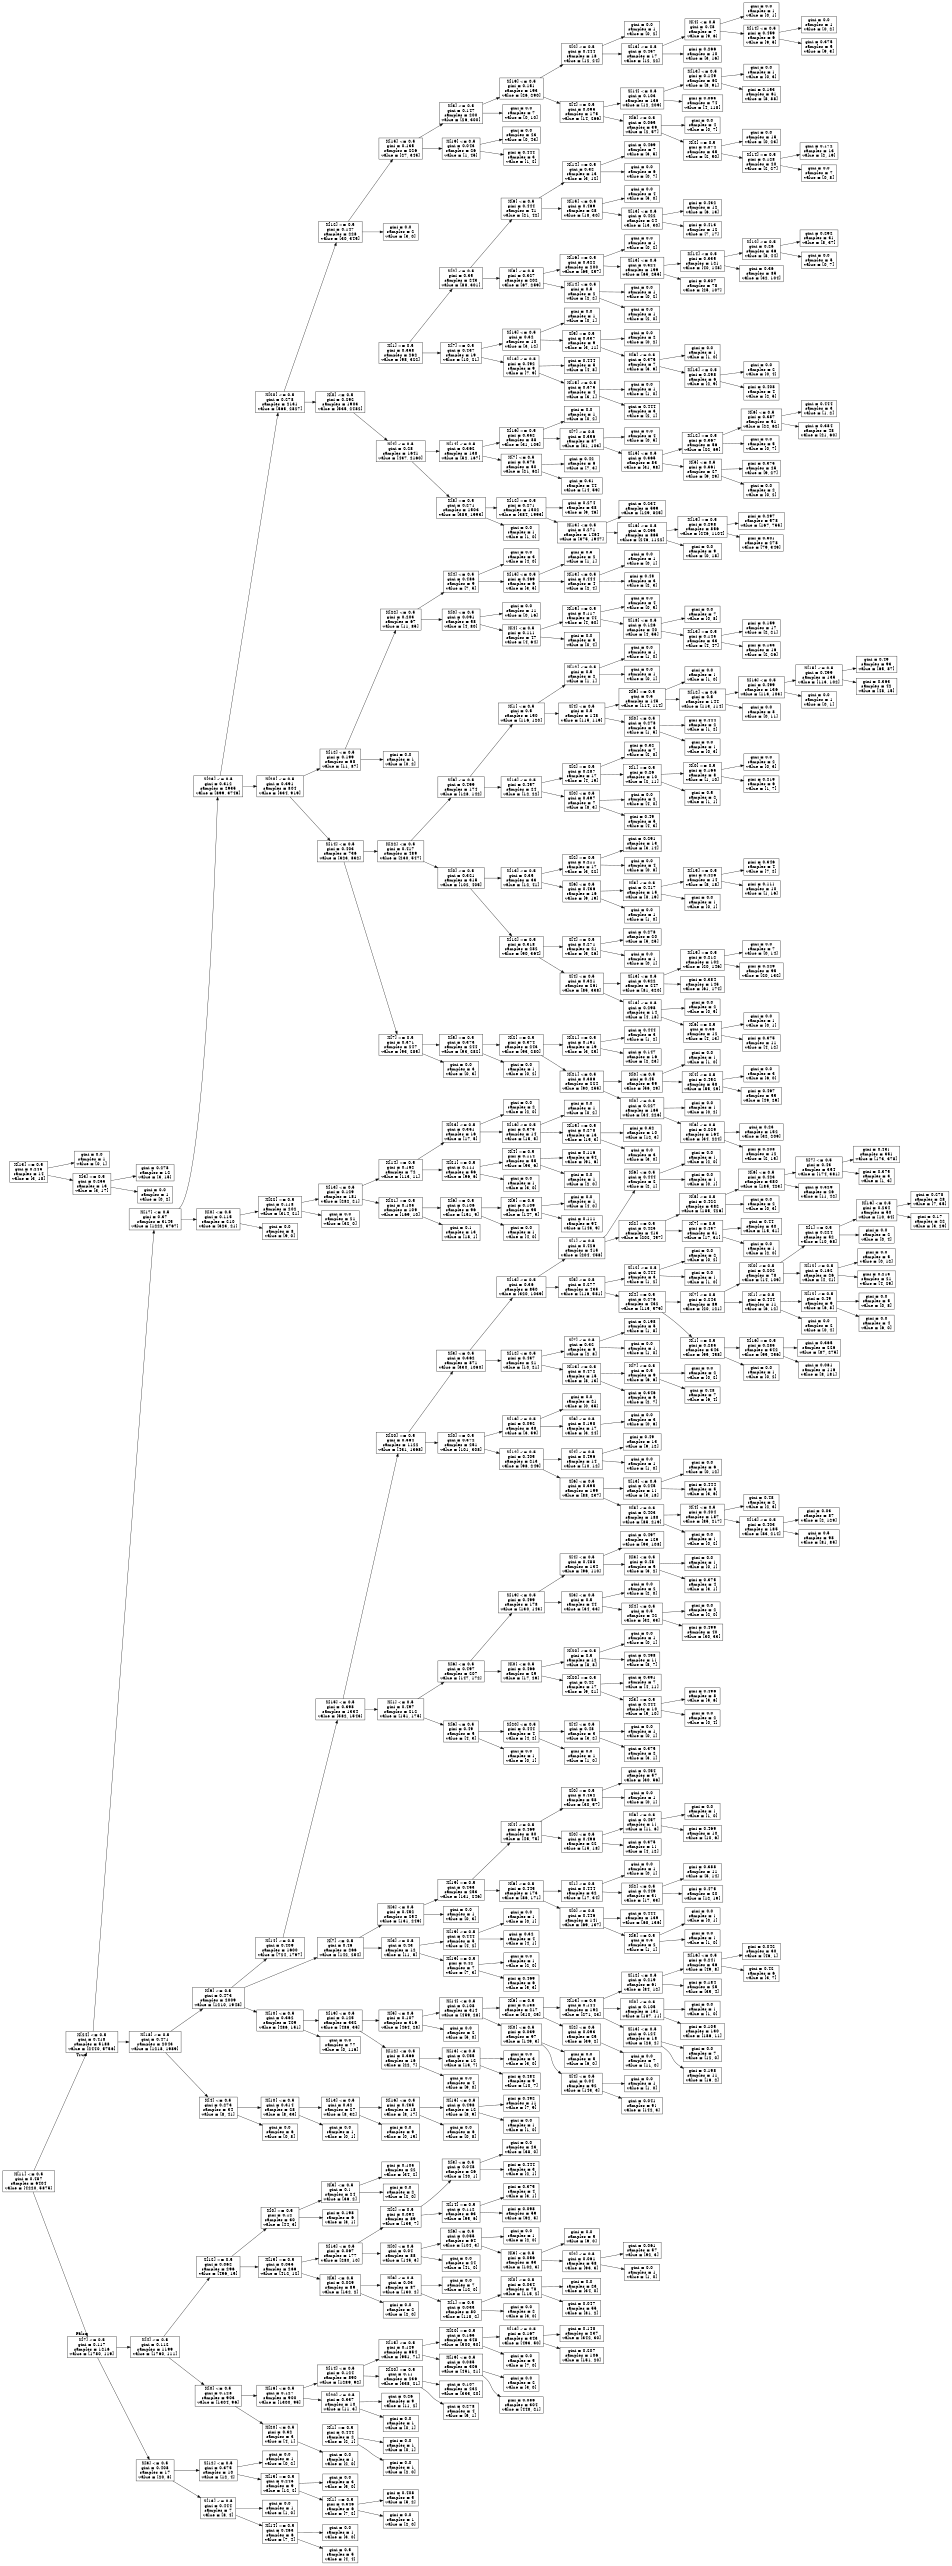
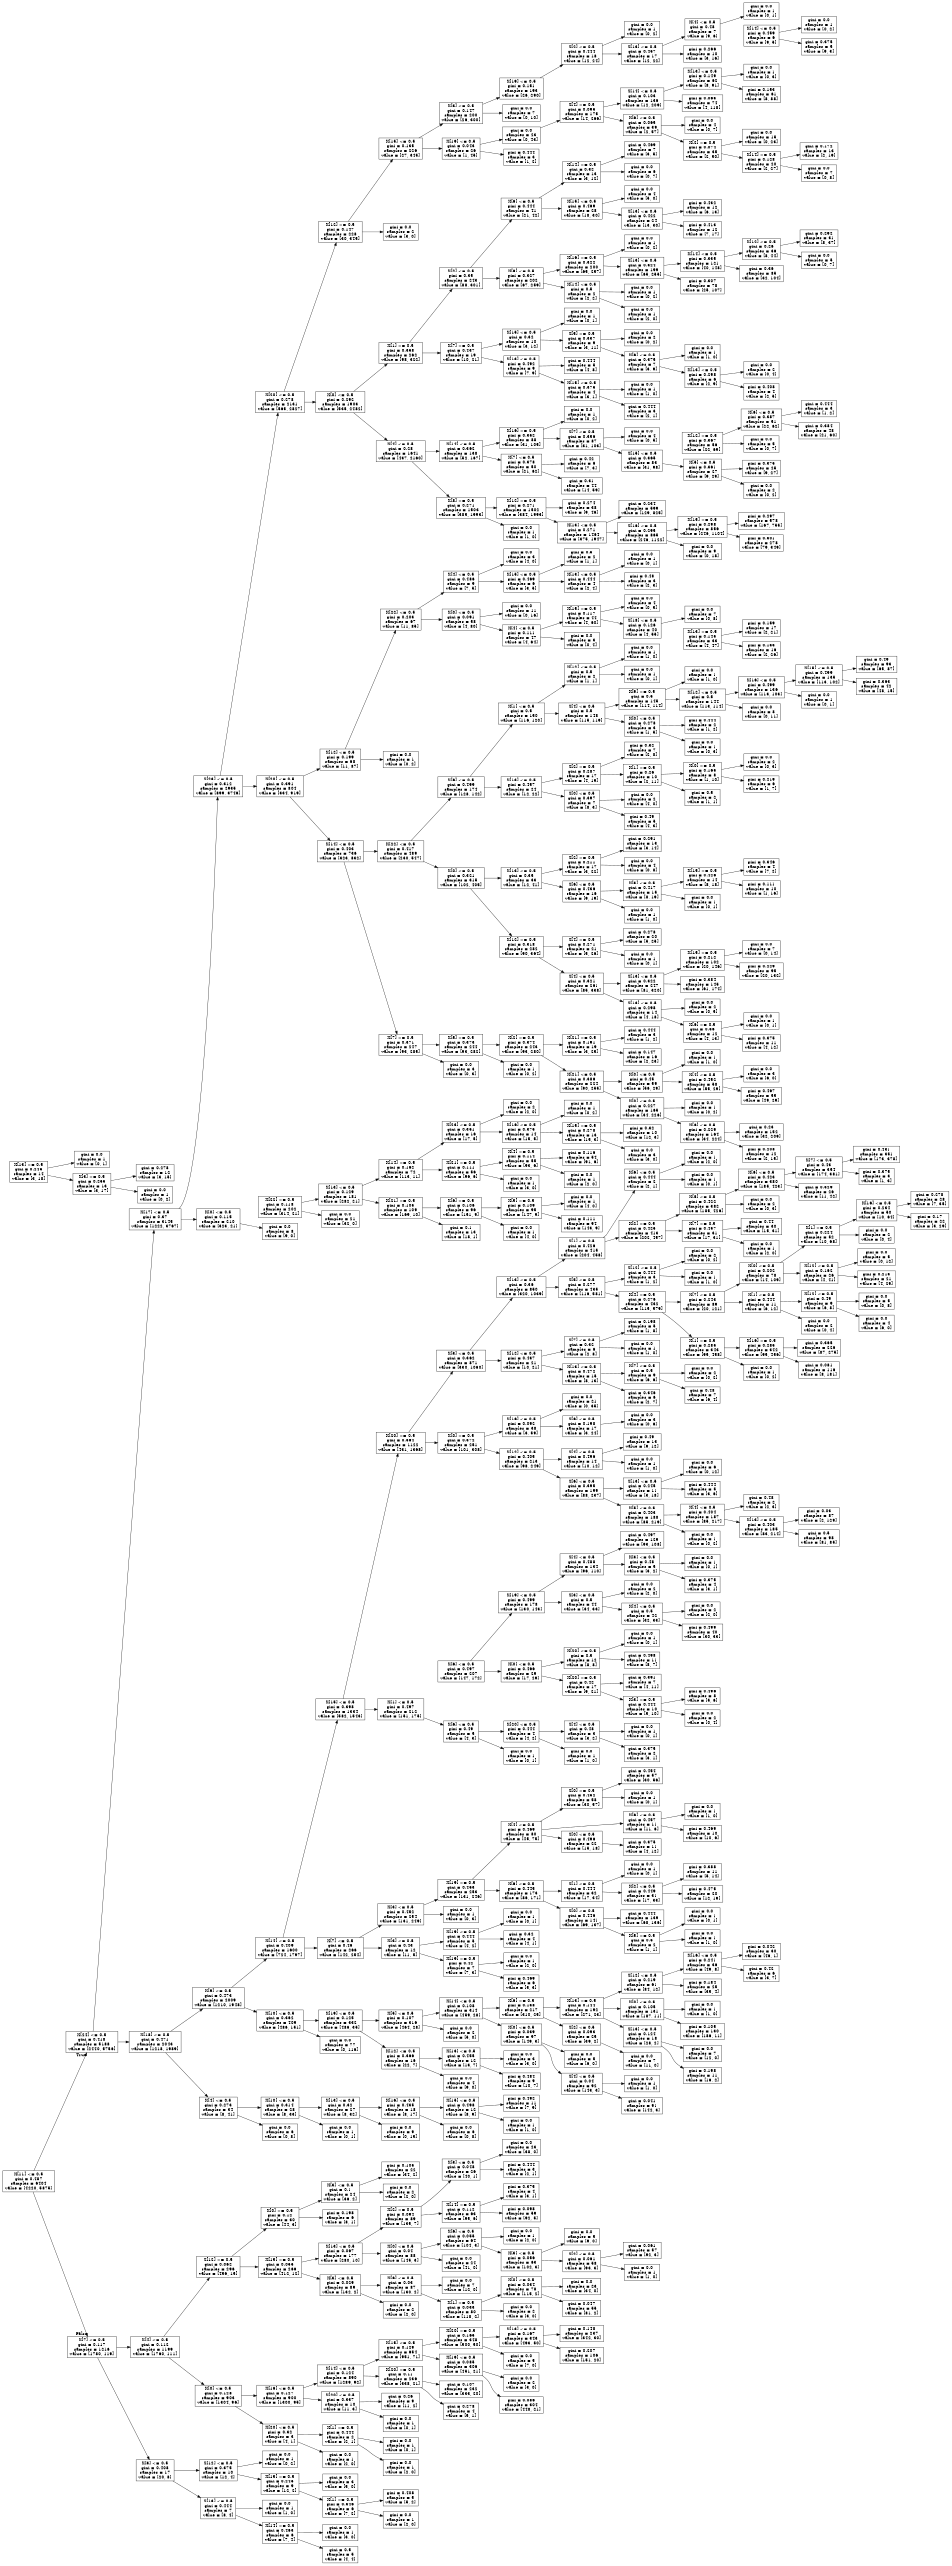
edge "X[4] <= 0.5 gini = 0.48 samples = 7 value = [9, 6]" -> "X[14] <= 0.5 gini = 0.459 samples = 6 value = [9, 5]": removed
edge "X[19] <= 0.5 gini = 0.151 samples = 193 value = [26, 290]" -> "X[4] <= 0.5 gini = 0.095 samples = 175 value = [14, 266]": now "gini = 0.0 samples = 23 value = [0, 43]" -> "X[4] <= 0.5 gini = 0.095 samples = 175 value = [14, 266]"
edge "X[0] <= 0.5 gini = 0.292 samples = 1903 value = [535, 2482]" -> "X[1] <= 0.5 gini = 0.358 samples = 262 value = [98, 322]": added
edge "X[15] <= 0.5 gini = 0.365 samples = 83 value = [31, 98]" -> "X[12] <= 0.5 gini = 0.367 samples = 56 value = [22, 69]": removed
edge "X[18] <= 0.5 gini = 0.126 samples = 40 value = [4, 55]" -> "X[13] <= 0.5 gini = 0.145 samples = 33 value = [4, 47]": removed
edge "X[0] <= 0.5 gini = 0.115 samples = 210 value = [323, 21]" -> "X[22] <= 0.5 gini = 0.118 samples = 202 value = [314, 21]": removed
edge "X[1] <= 0.5 gini = 0.497 samples = 212 value = [151, 175]" -> "X[6] <= 0.5 gini = 0.497 samples = 207 value = [147, 172]": removed
edge "X[0] <= 0.5 gini = 0.496 samples = 22 value = [15, 18]" -> "X[6] <= 0.5 gini = 0.457 samples = 11 value = [11, 6]": now "X[4] <= 0.5 gini = 0.469 samples = 80 value = [45, 75]" -> "X[6] <= 0.5 gini = 0.457 samples = 11 value = [11, 6]"
edge "X[9] <= 0.5 gini = 0.473 samples = 2009 value = [1210, 1948]" -> "X[7] <= 0.5 gini = 0.46 samples = 266 value = [142, 254]": now "X[14] <= 0.5 gini = 0.409 samples = 1600 value = [724, 1797]" -> "X[7] <= 0.5 gini = 0.46 samples = 266 value = [142, 254]"
edge "X[20] <= 0.5 gini = 0.32 samples = 3 value = [4, 1]" -> "X[1] <= 0.5 gini = 0.444 samples = 2 value = [2, 1]": added
